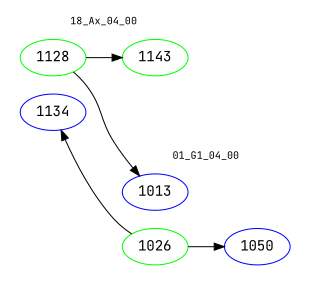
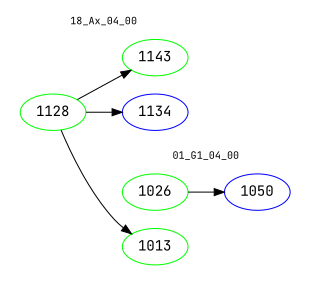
edge "1026" -> "1134": now "1128" -> "1134"
node "1013": color blue -> green
